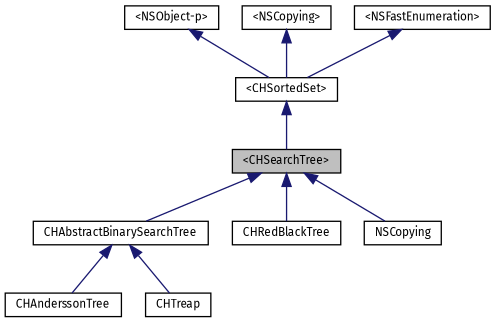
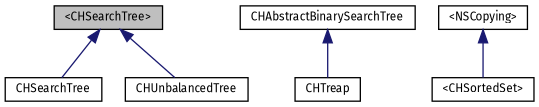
node "<NSObject-p>": removed
node "<NSFastEnumeration>": removed
edge "<CHSearchTree>" -> "<CHSortedSet>": removed
edge "CHAbstractBinarySearchTree" -> "<CHSearchTree>": removed
node "CHRedBlackTree": label "CHRedBlackTree" -> "CHSearchTree"
node "NSCopying": label "NSCopying" -> "CHUnbalancedTree"
node "CHAnderssonTree": removed
